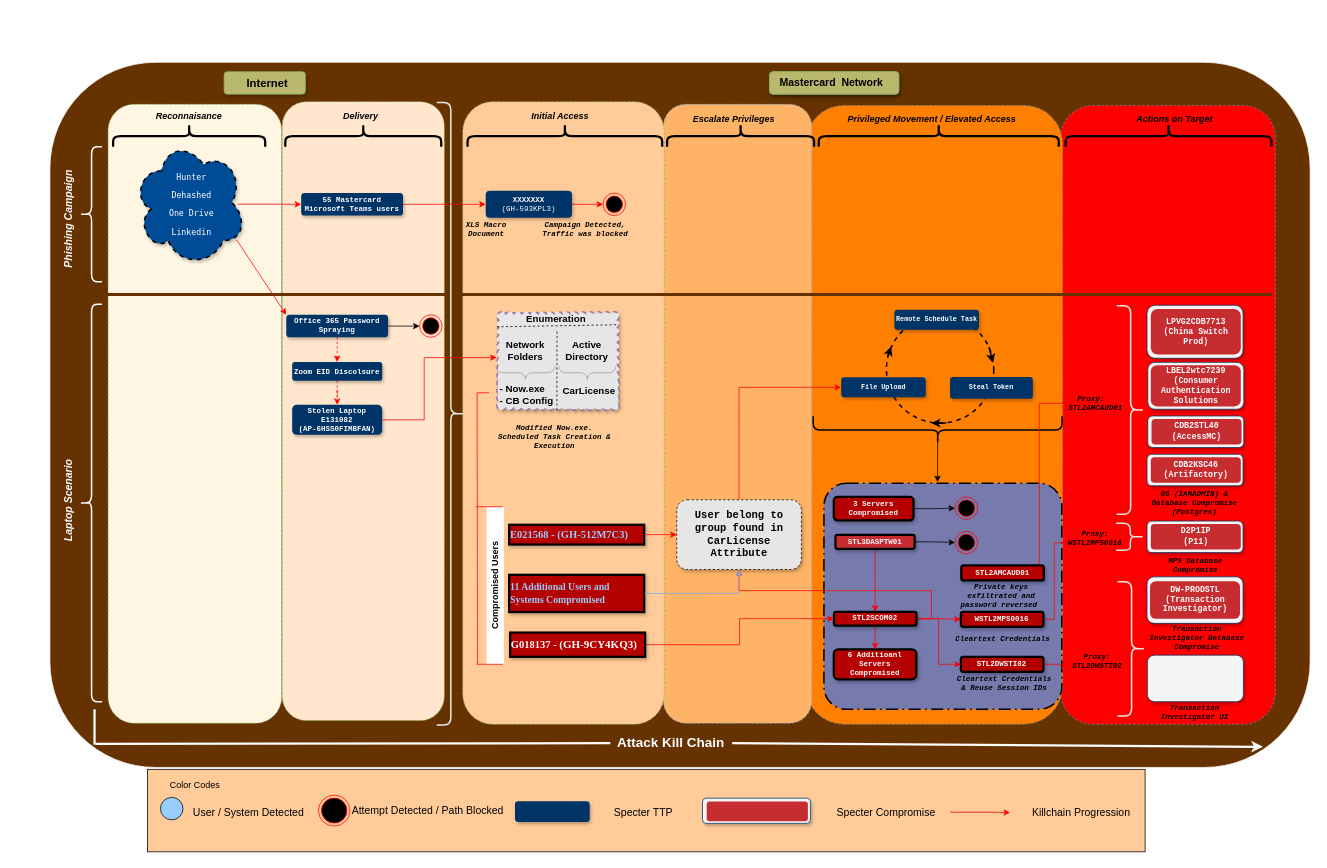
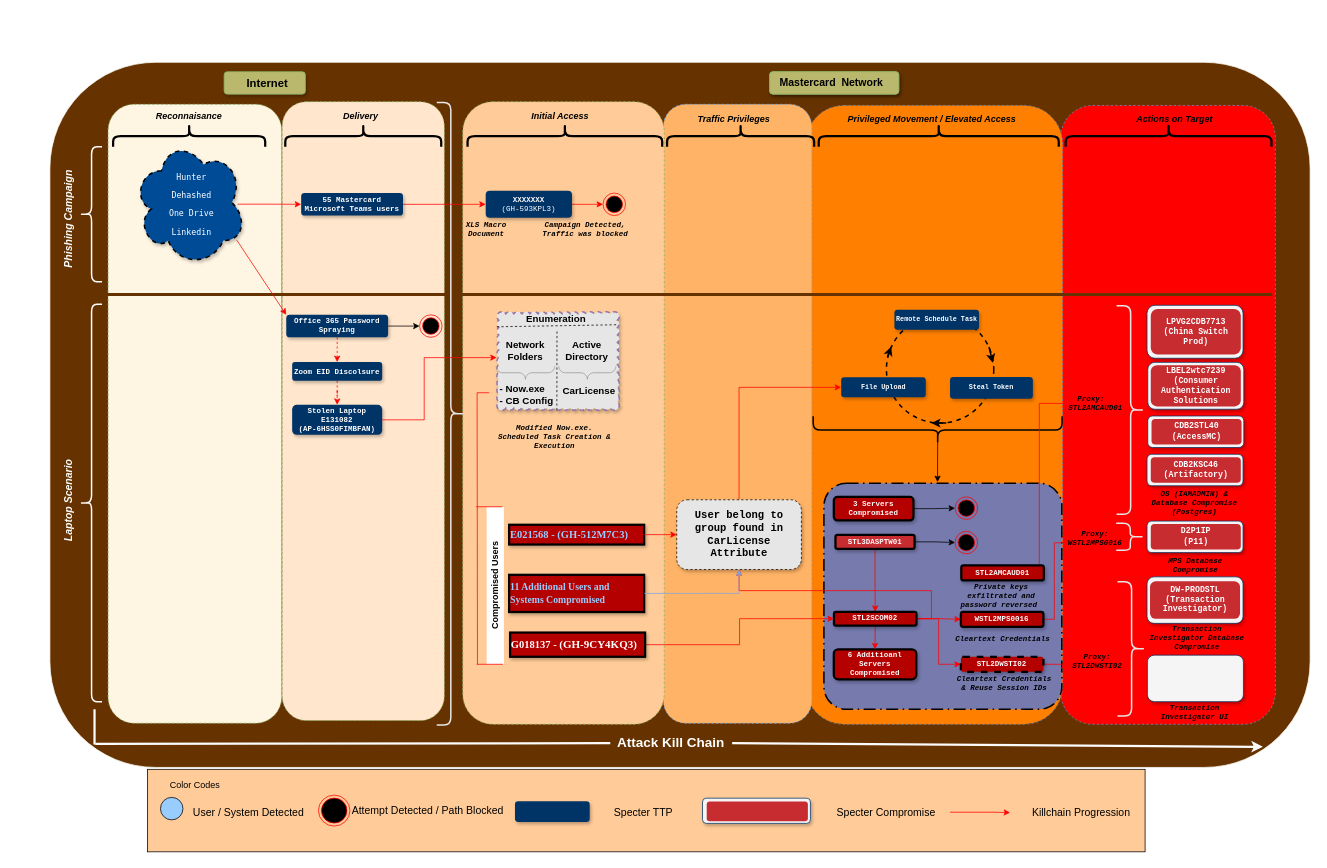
node "Escalate Privileges": label "Escalate Privileges" -> "Traffic Privileges"
node "STL2DWSTI02": style solid -> dashed
